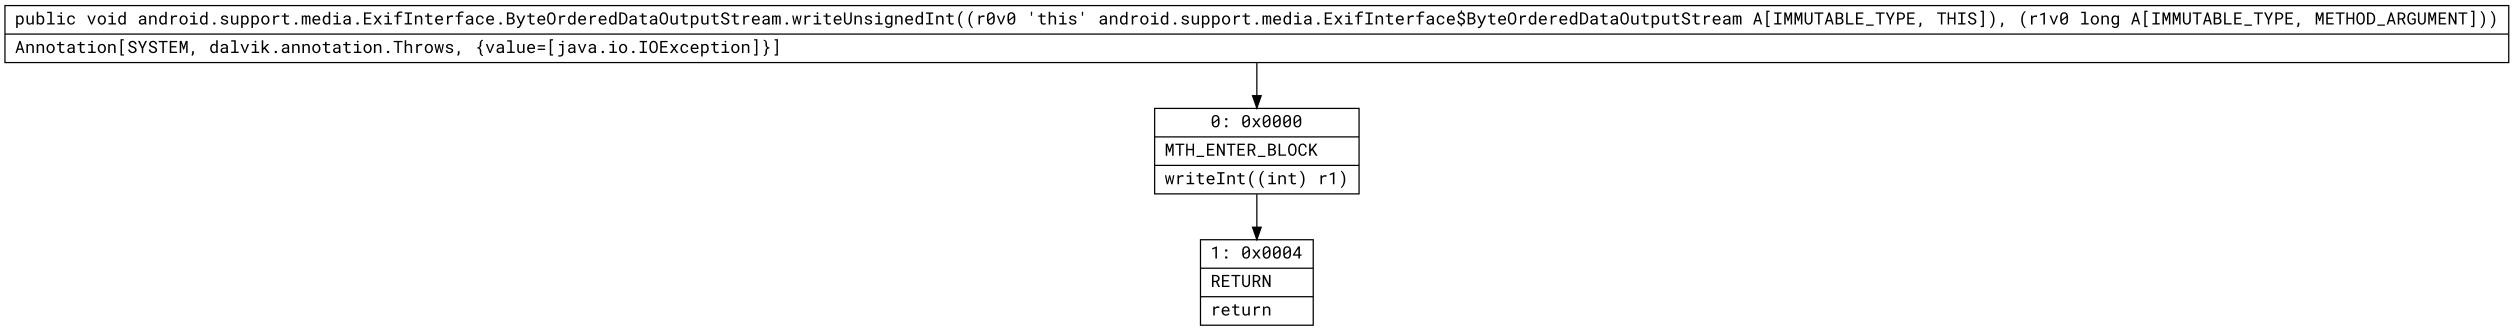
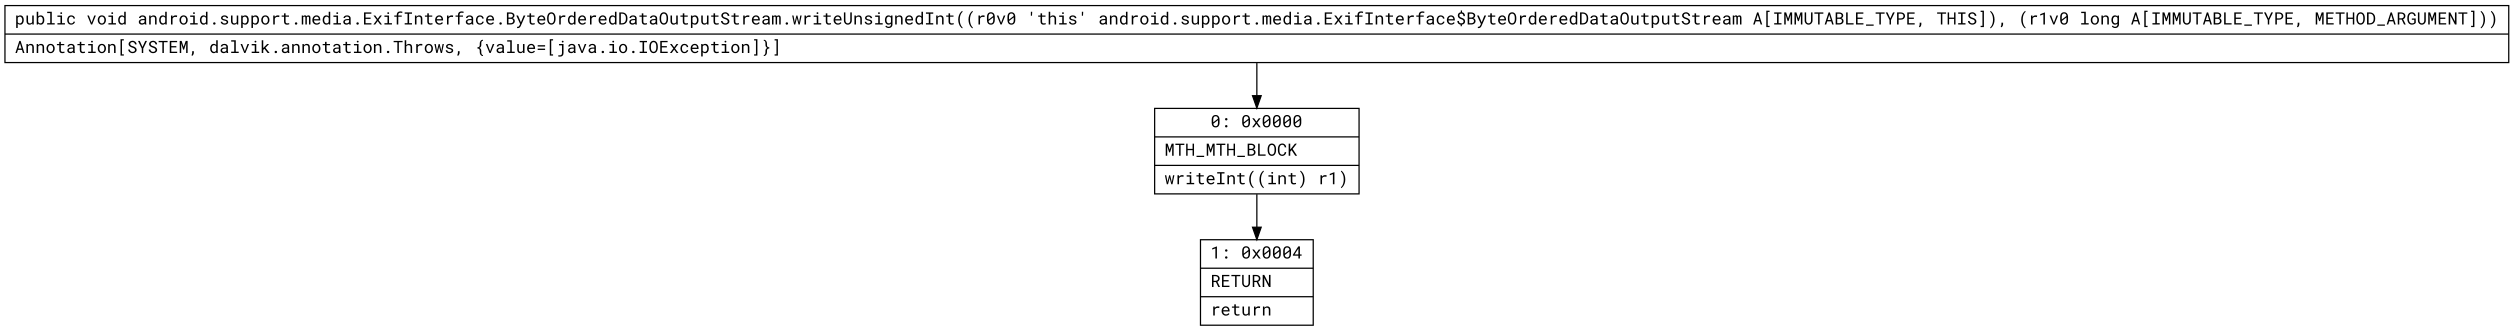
node "0: 0x0000": text "MTH_ENTER_BLOCK" -> "MTH_MTH_BLOCK"
